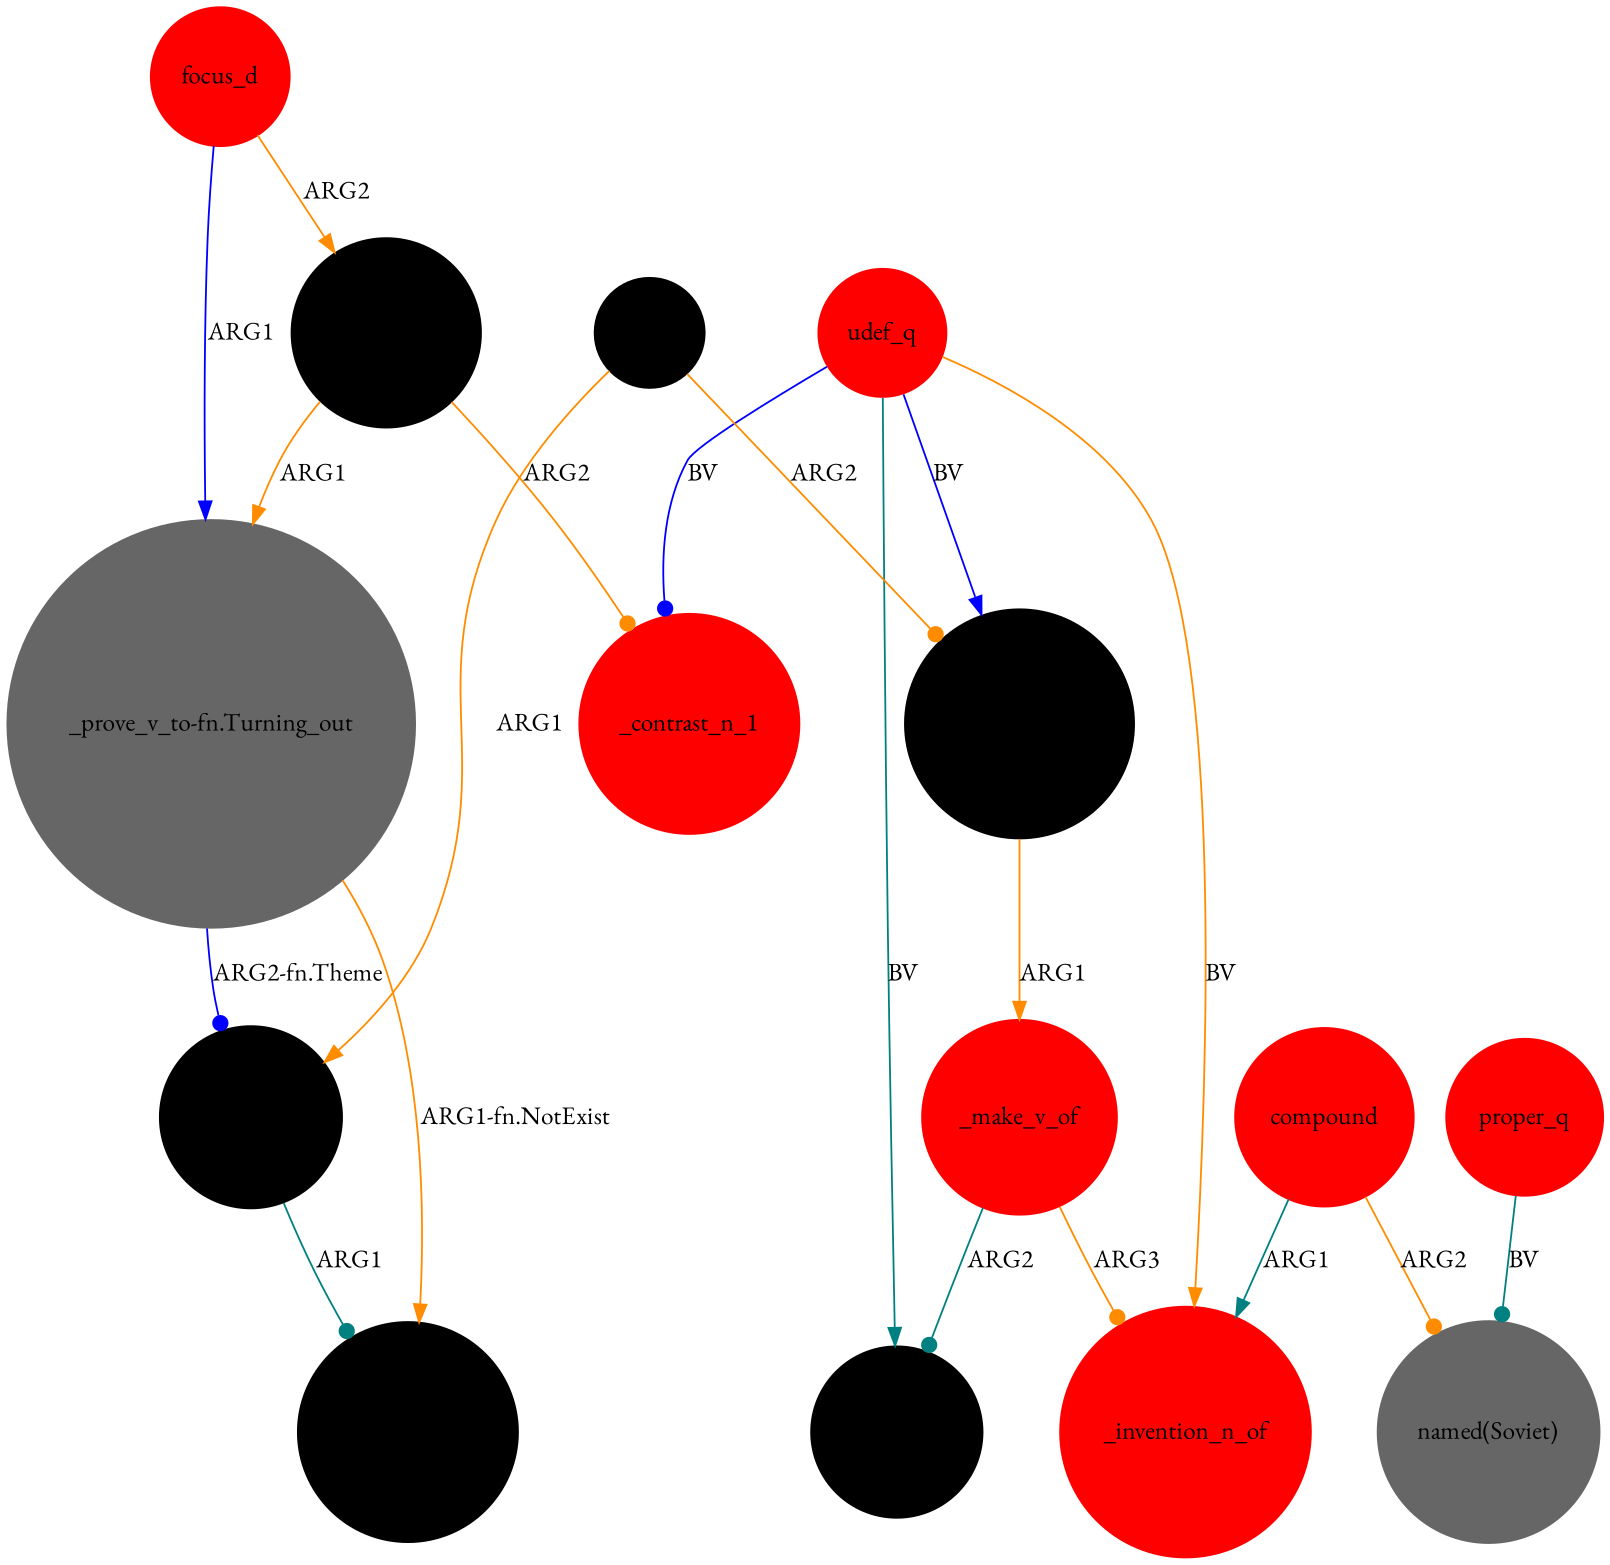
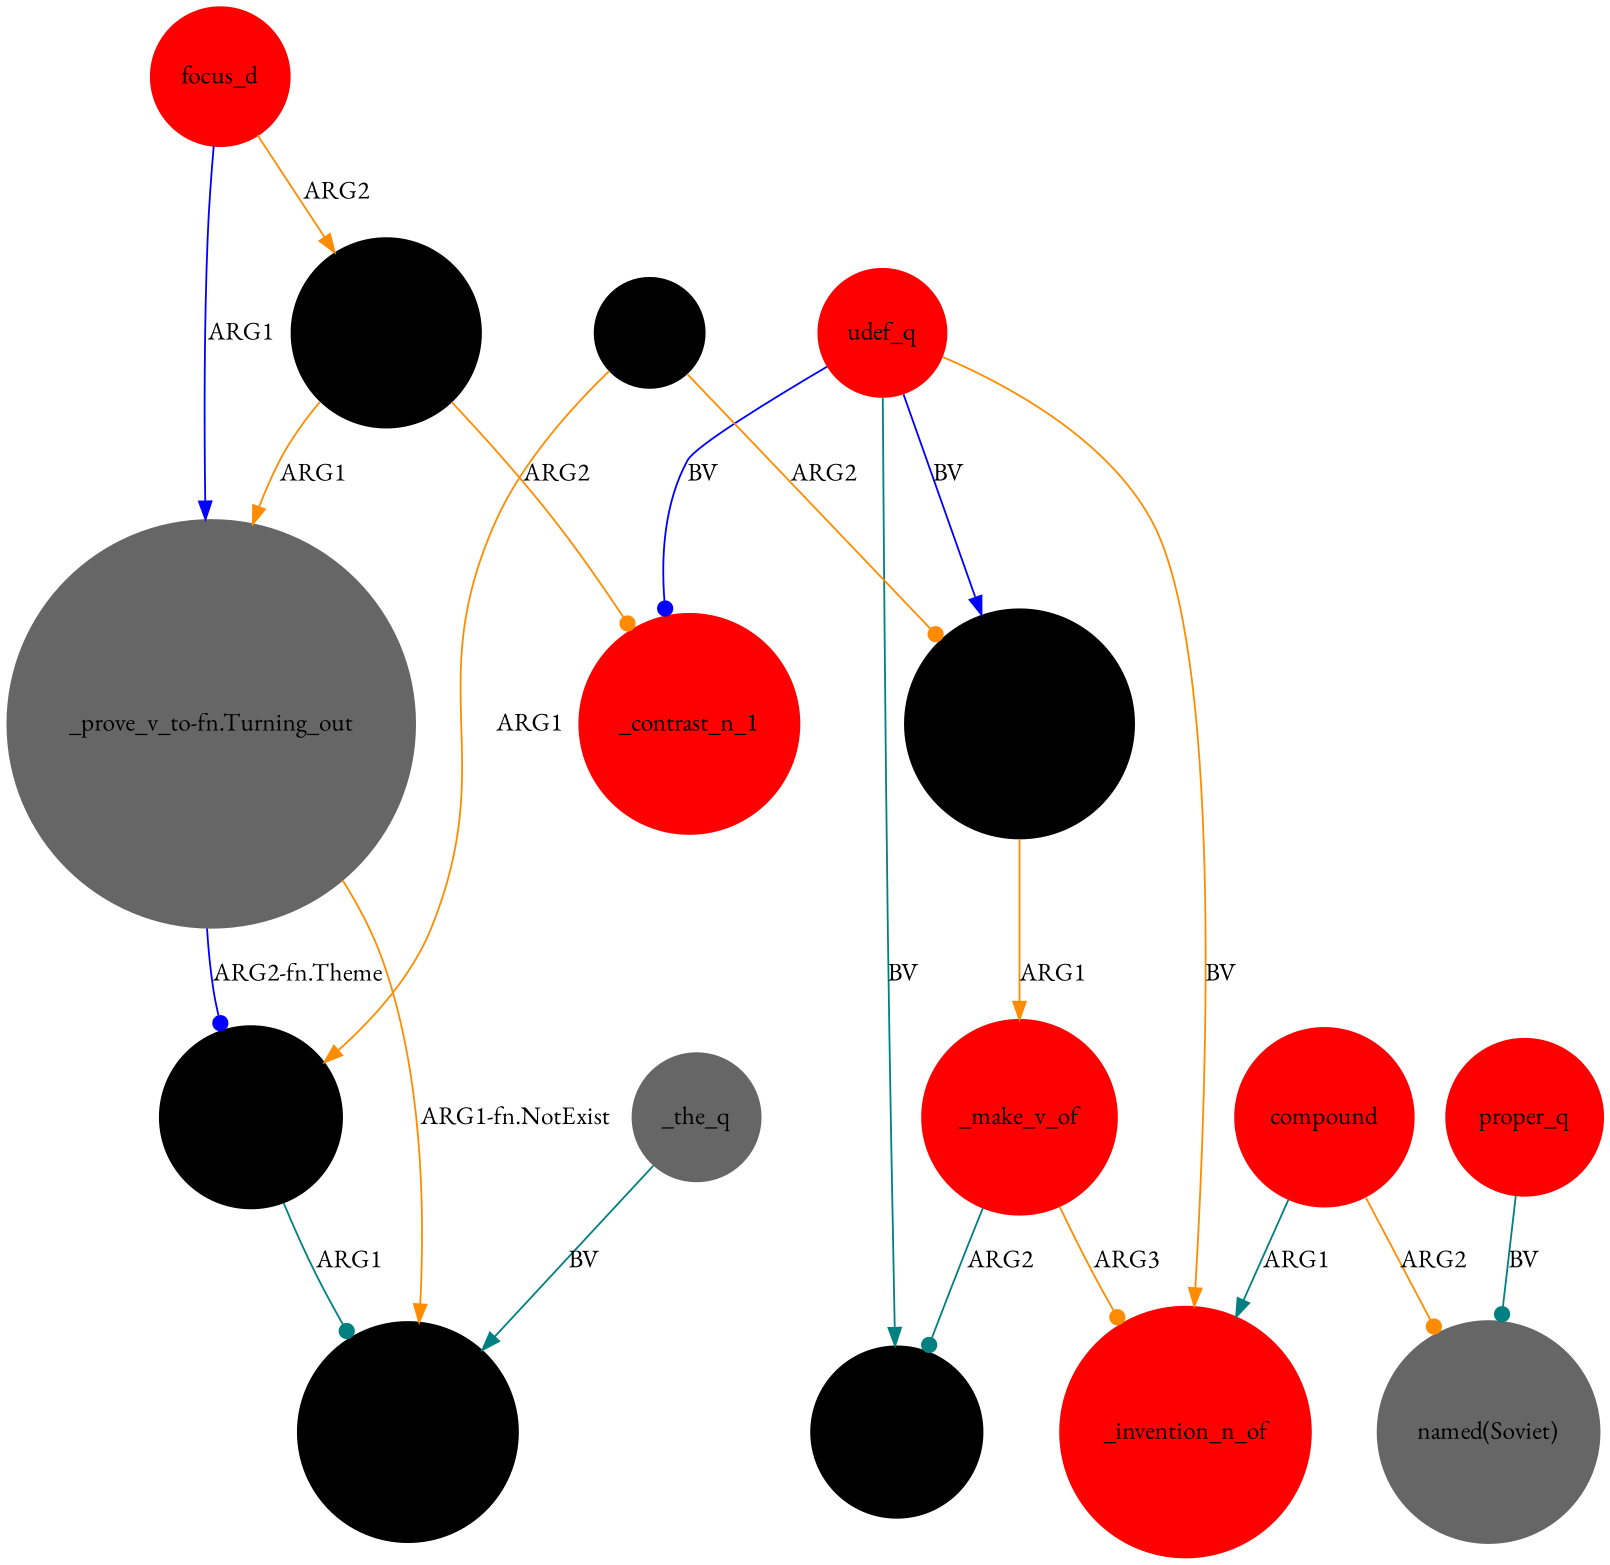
node "_the_q": added
